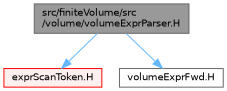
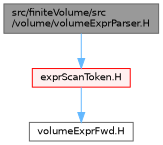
edge "src/finiteVolume/src /volume/volumeExprParser.H" -> "volumeExprFwd.H": now "exprScanToken.H" -> "volumeExprFwd.H"
